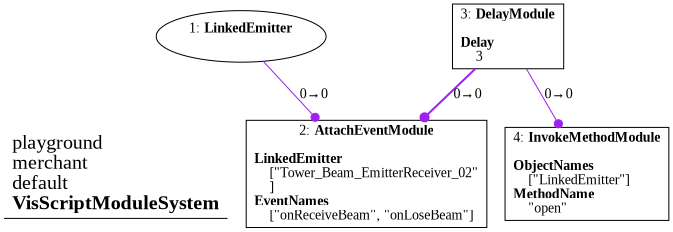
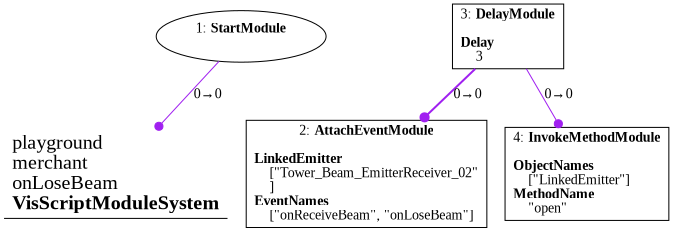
node "1:": text "LinkedEmitter" -> "StartModule"
edge "1:" -> "2:": now "1:" -> "playground"
node "playground": text "default" -> "onLoseBeam"
